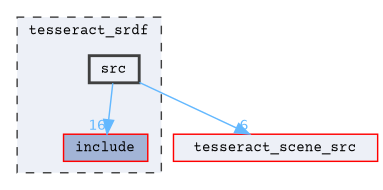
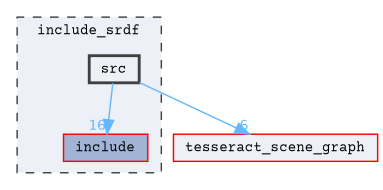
cluster "tesseract_srdf": label "tesseract_srdf" -> "include_srdf"
node "tesseract_scene_src": label "tesseract_scene_src" -> "tesseract_scene_graph"
